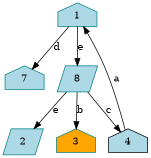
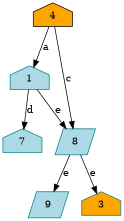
edge "8" -> "4": reversed
edge "8" -> "3": label "b" -> "e"
node "2": label "2" -> "9"
node "4": fillcolor lightblue -> orange
